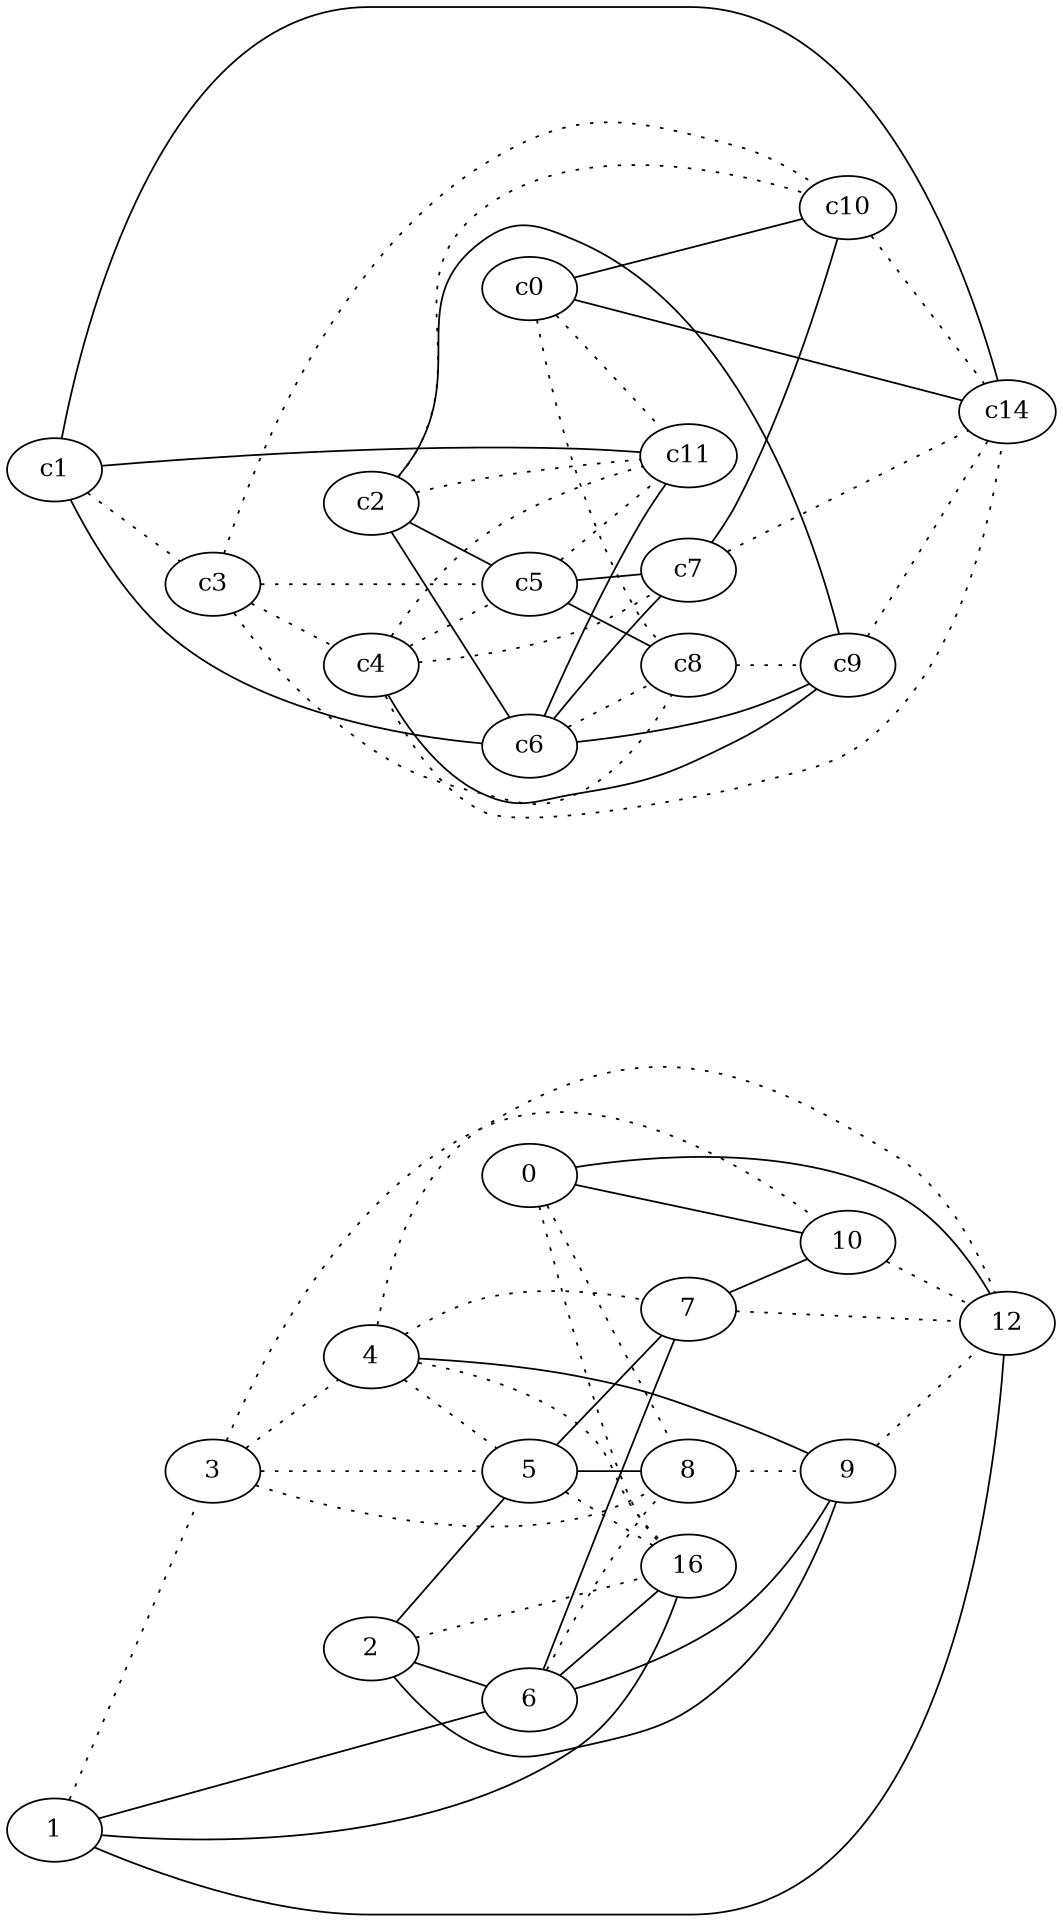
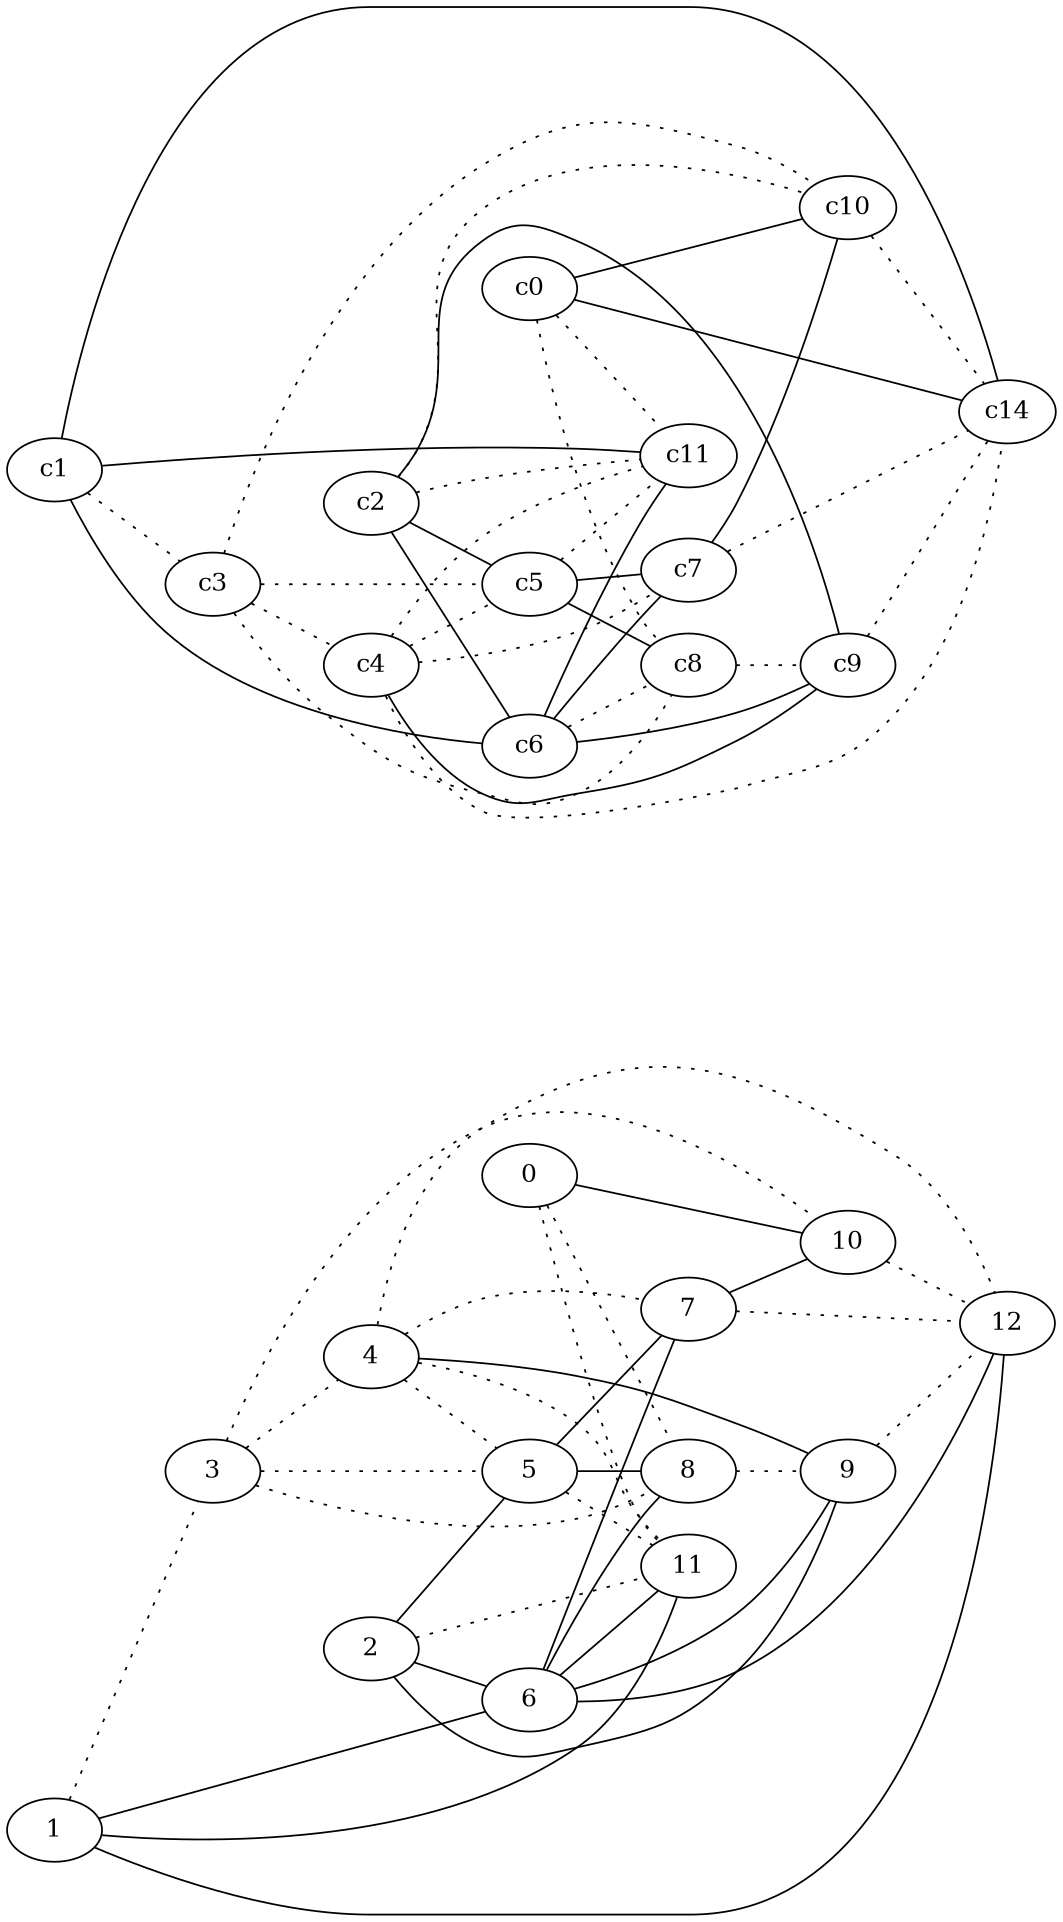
edge "0" -- "12": now "6" -- "12"
node "16": label "16" -> "11"
edge "8" -- "6": style dotted -> solid
